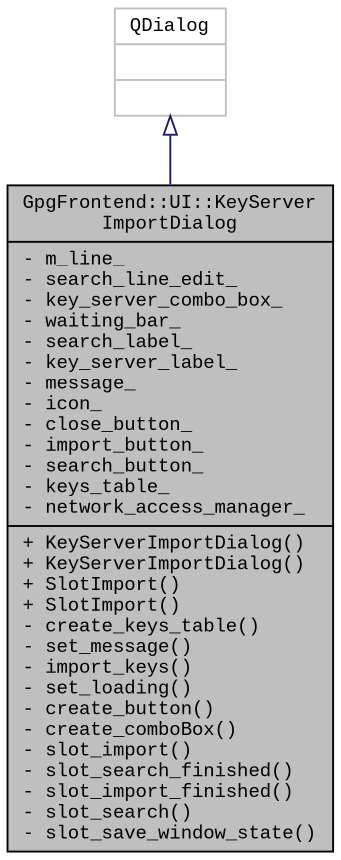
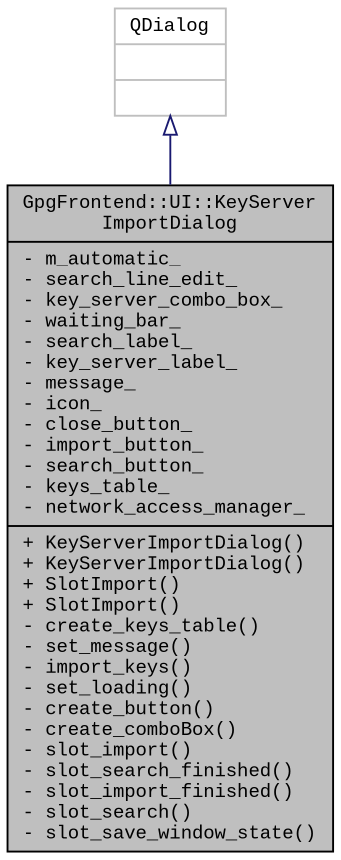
node "GpgFrontend::UI::KeyServer": text "- m_line_" -> "- m_automatic_"
